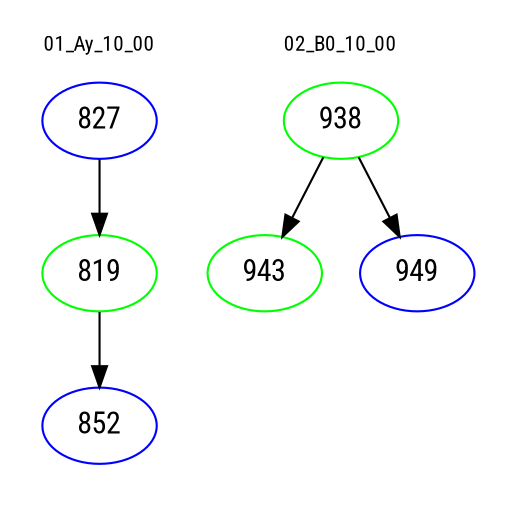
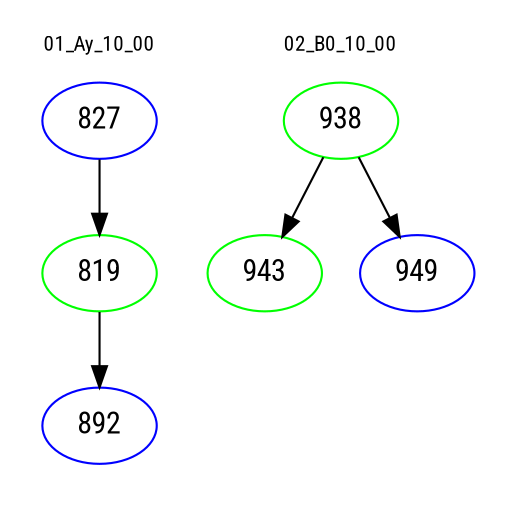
node "852": label "852" -> "892"
